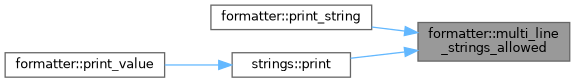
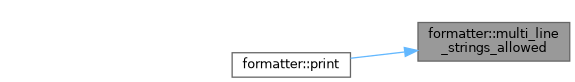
node "formatter::print_string": removed
node "formatter::print_value": removed
node "strings::print": label "strings::print" -> "formatter::print"
